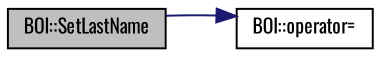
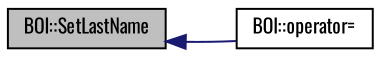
edge "BOI::SetLastName" -> "BOI::operator=": reversed
